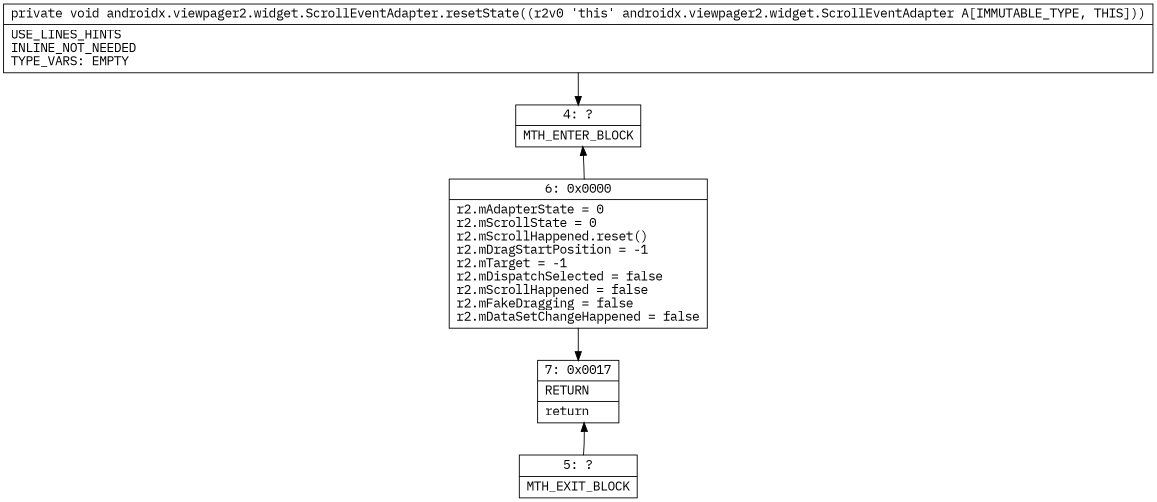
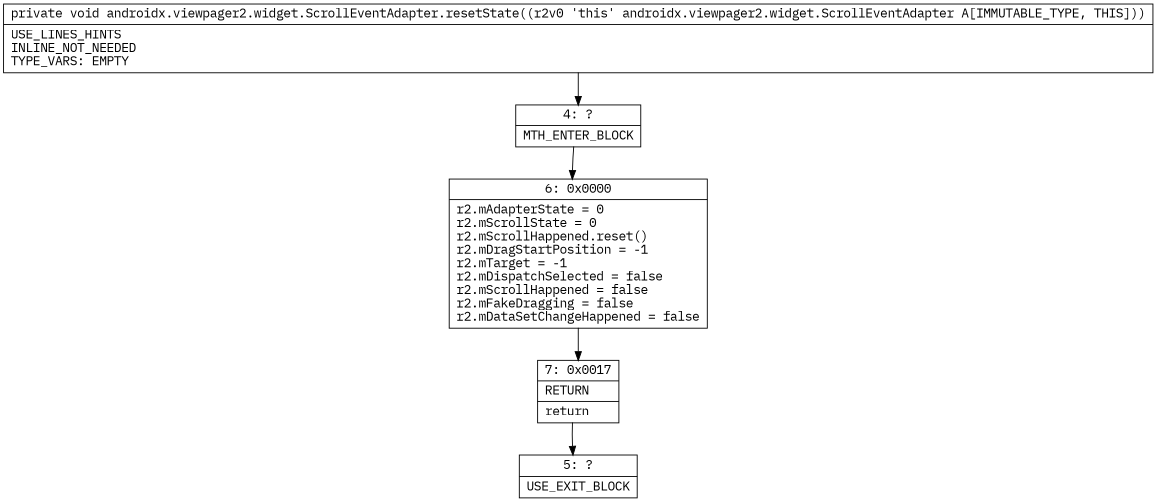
edge "6: 0x0000" -> "4: ?": reversed
edge "5: ?" -> "7: 0x0017": reversed
node "5: ?": text "MTH_EXIT_BLOCK" -> "USE_EXIT_BLOCK"
